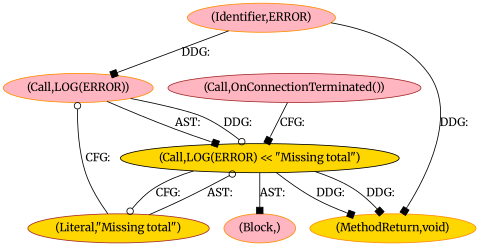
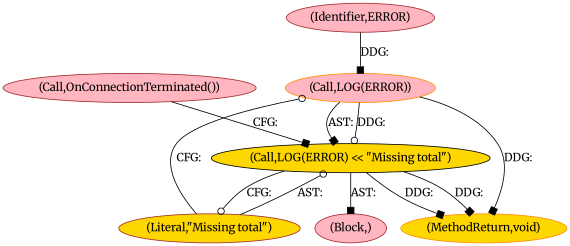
node "(Identifier,ERROR)": color darkorange -> brown
edge "(Identifier,ERROR)" -> "(MethodReturn,void)": now "(Call,LOG(ERROR))" -> "(MethodReturn,void)"
node "(Block,)": color darkorange -> brown
